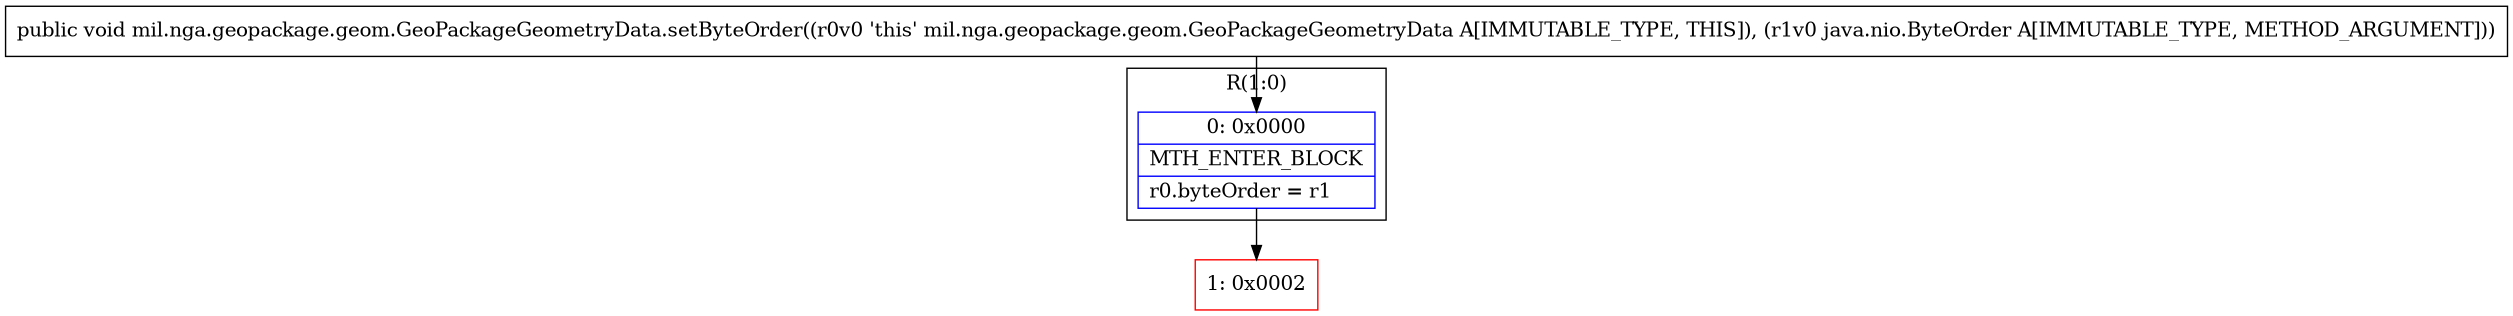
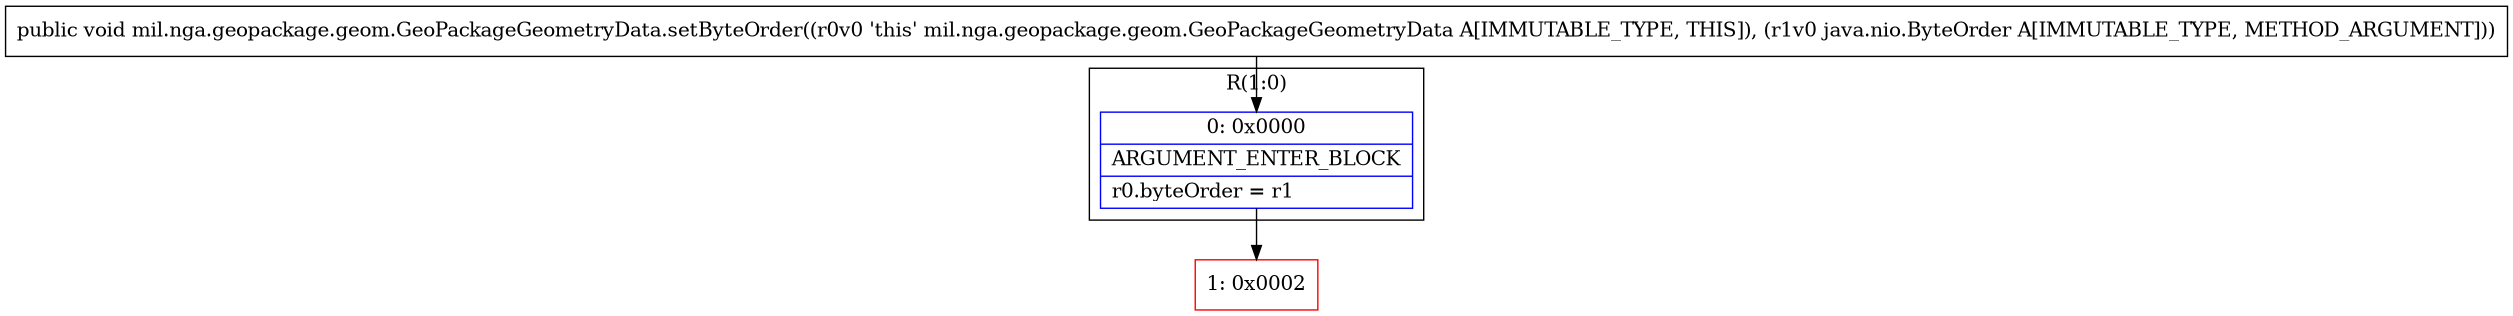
node "0: 0x0000": text "MTH_ENTER_BLOCK" -> "ARGUMENT_ENTER_BLOCK"
